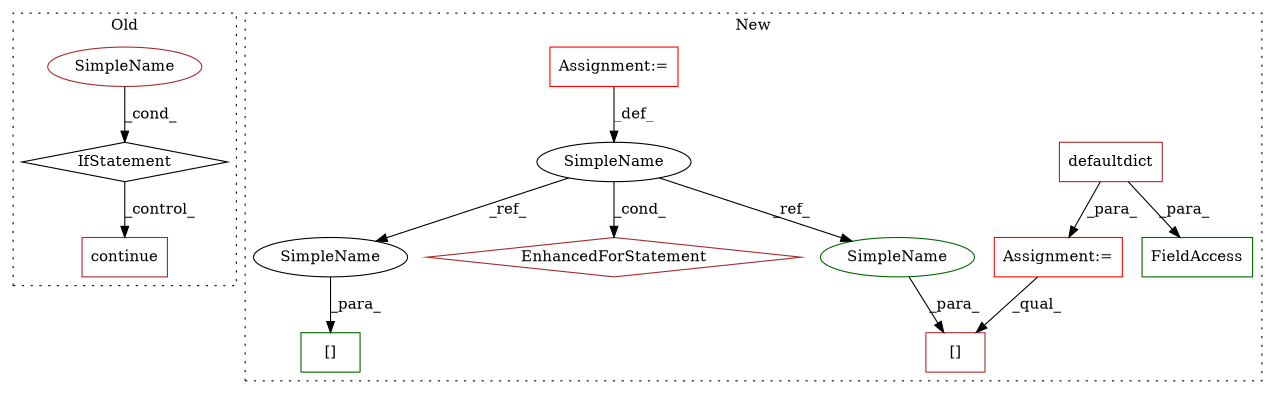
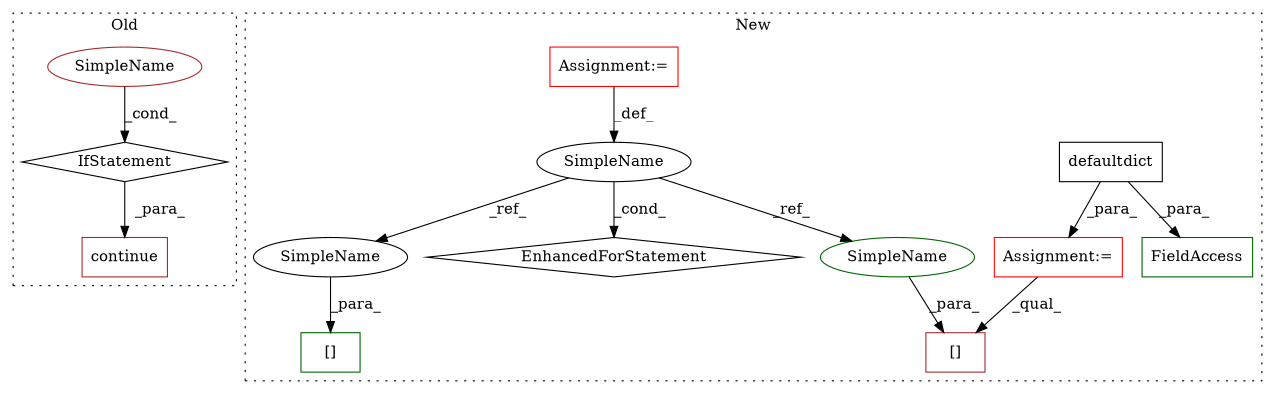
node "defaultdict": color brown -> black
edge "IfStatement" -> "continue": label "_control_" -> "_para_"
node "EnhancedForStatement": color brown -> black
